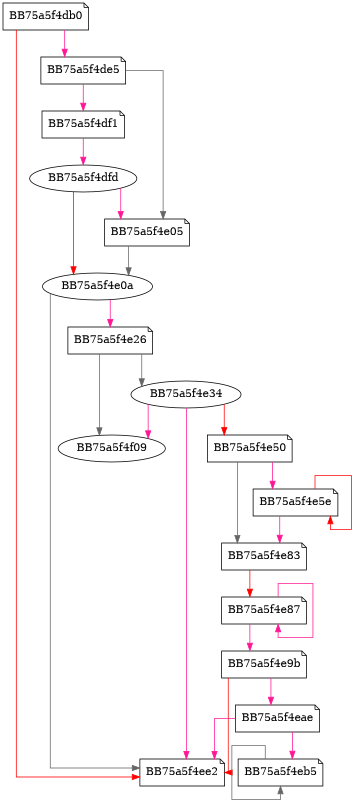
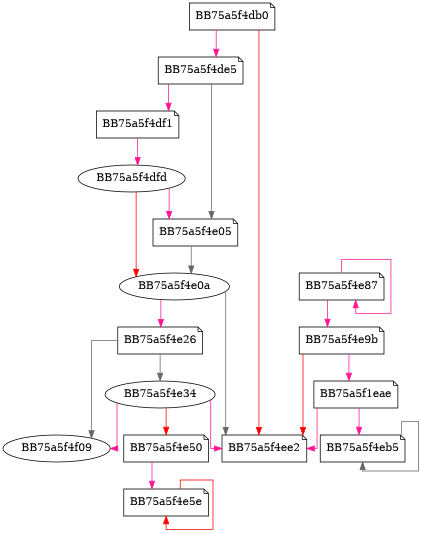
node "BB75a5f4e83": removed
node "BB75a5f4eae": label "BB75a5f4eae" -> "BB75a5f1eae"
